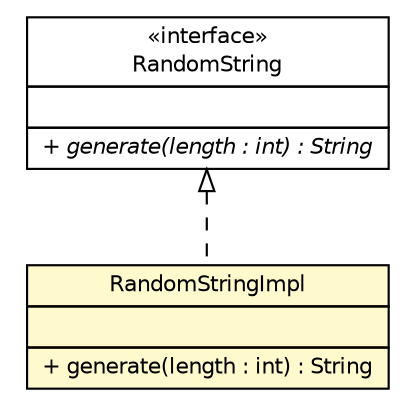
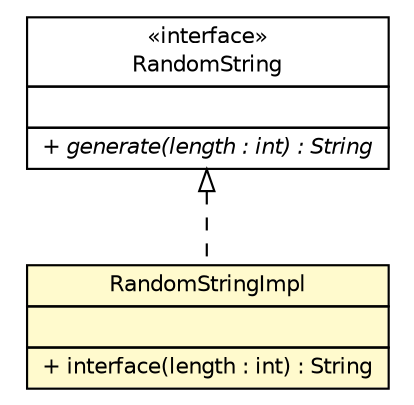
node "RandomStringImpl": text "+ generate(length : int) : String" -> "+ interface(length : int) : String"
